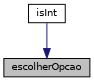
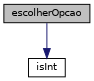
edge "isInt" -> "escolherOpcao": reversed
